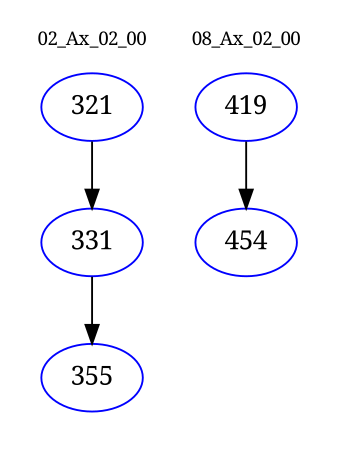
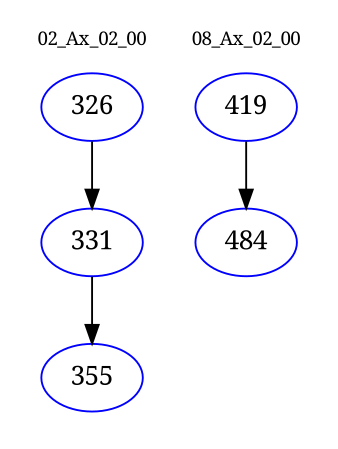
node "321": label "321" -> "326"
node "454": label "454" -> "484"
